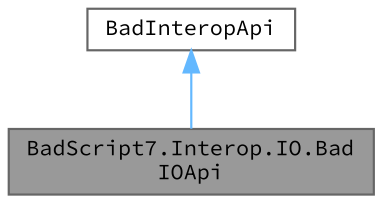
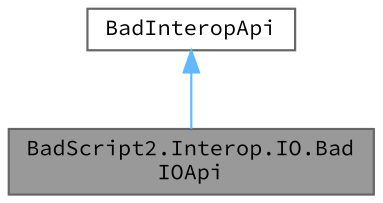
node "BadScript7.Interop.IO.Bad IOApi": label "BadScript7.Interop.IO.Bad IOApi" -> "BadScript2.Interop.IO.Bad IOApi"
